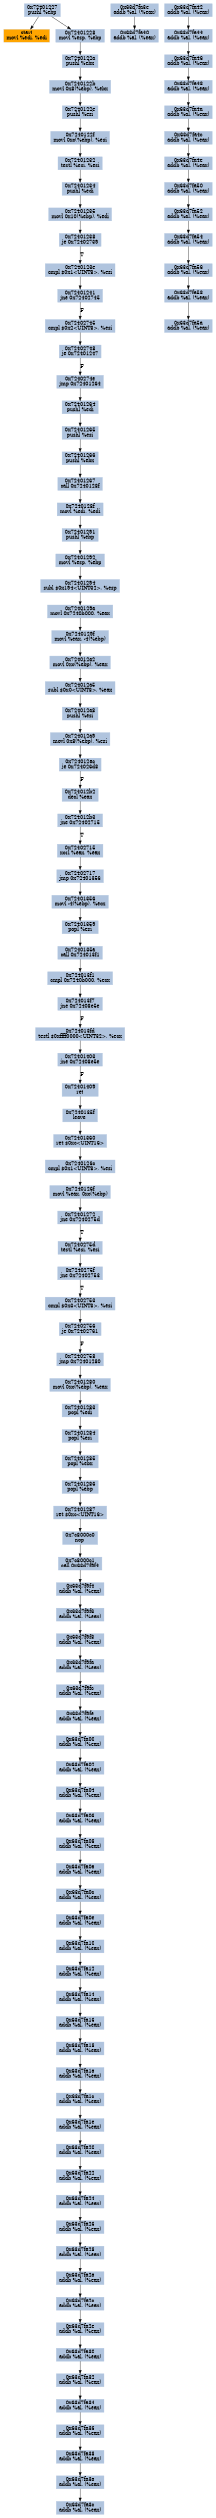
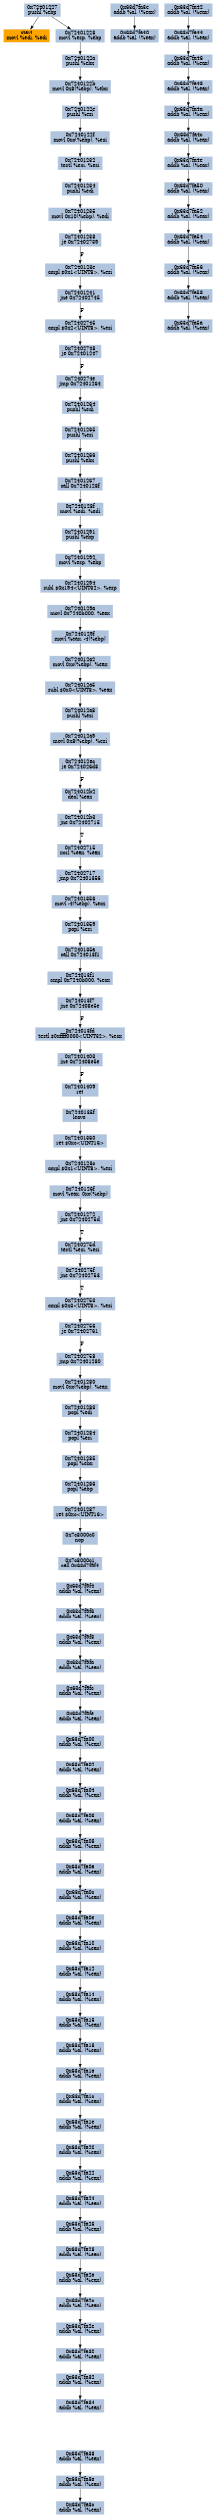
edge "0x72401238 je 0x72402739" -> "0x7240123e cmpl $0x1<UINT8>, %esi": label "T" -> "F"
node "0x63d7fa36 addb %al, (%eax)": removed
